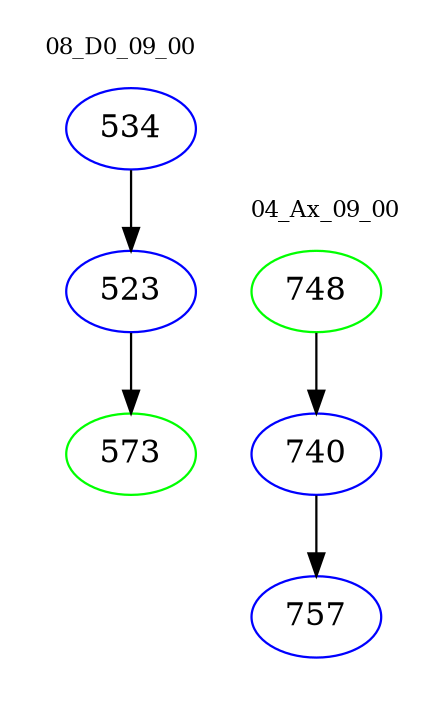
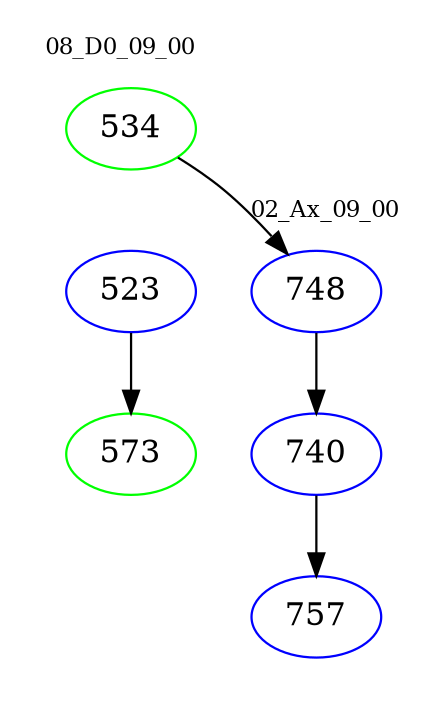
node "534": color blue -> green
edge "534" -> "523": now "534" -> "748"
cluster "04_Ax_09_00": label "04_Ax_09_00" -> "02_Ax_09_00"
node "748": color green -> blue
